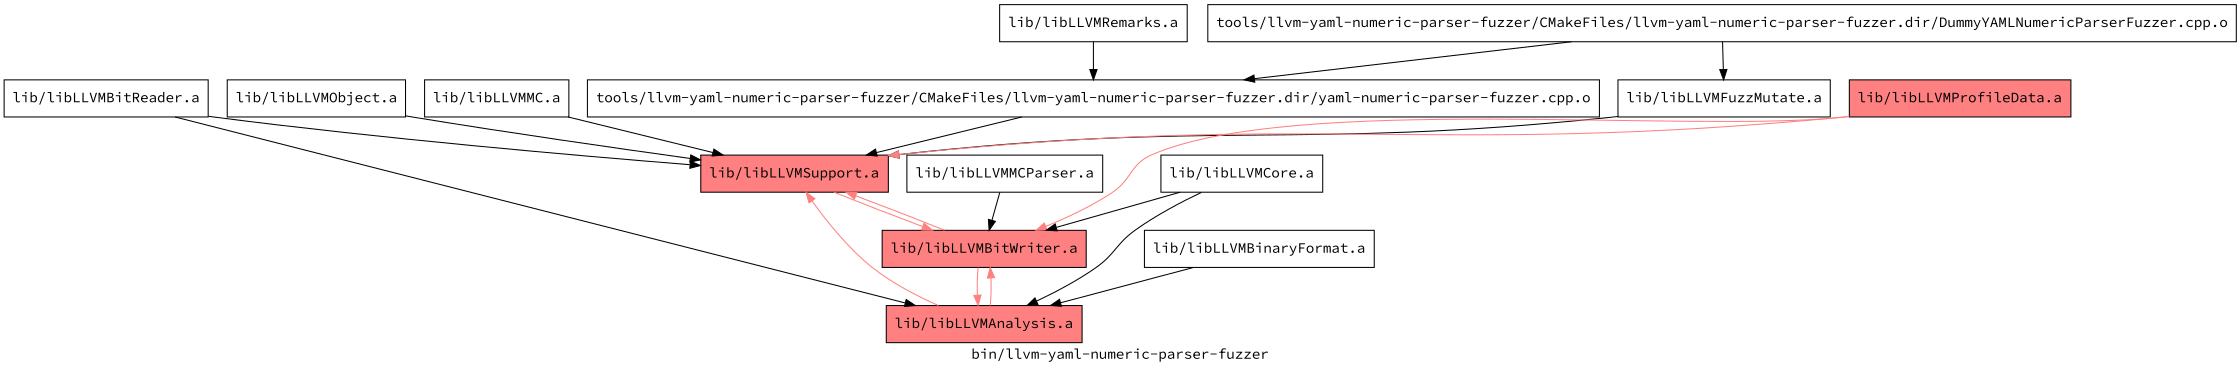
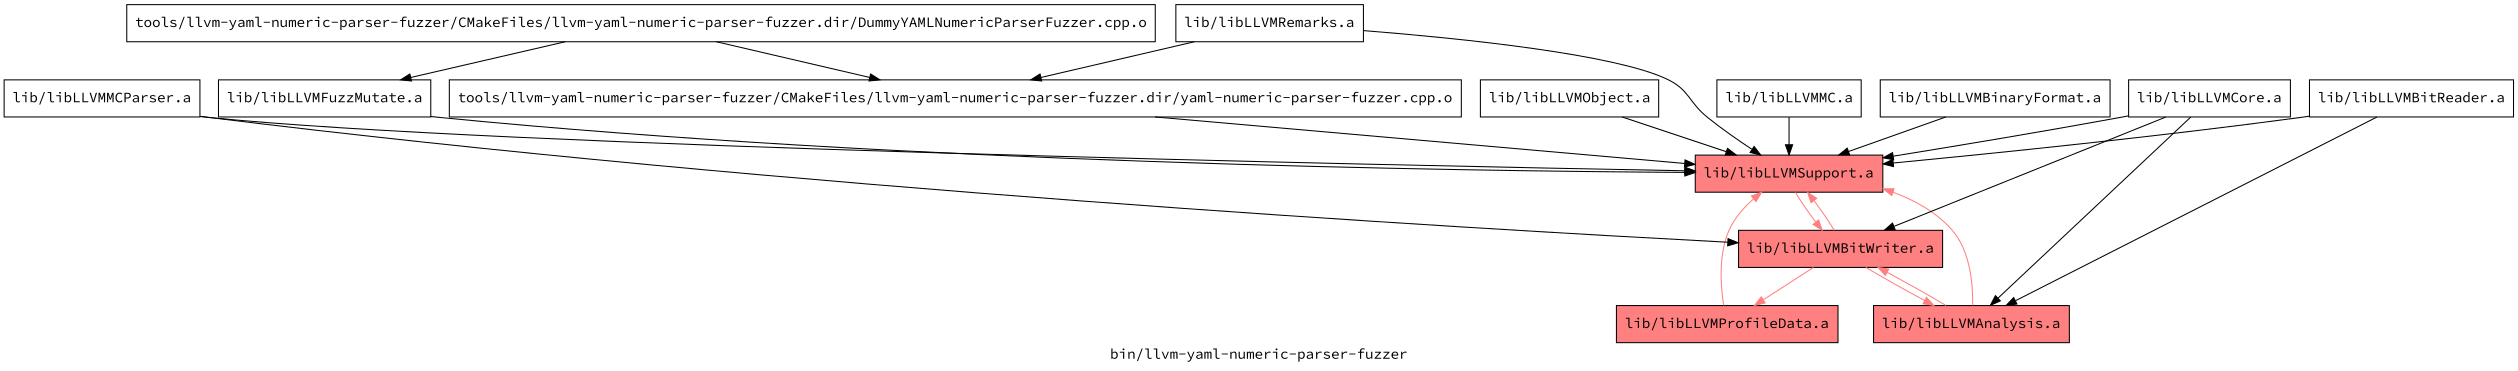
edge "lib/libLLVMRemarks.a" -> "lib/libLLVMSupport.a": added
edge "lib/libLLVMProfileData.a" -> "lib/libLLVMBitWriter.a": reversed
edge "lib/libLLVMCore.a" -> "lib/libLLVMSupport.a": added
edge "lib/libLLVMMCParser.a" -> "lib/libLLVMSupport.a": added
edge "lib/libLLVMBinaryFormat.a" -> "lib/libLLVMAnalysis.a": now "lib/libLLVMBinaryFormat.a" -> "lib/libLLVMSupport.a"
